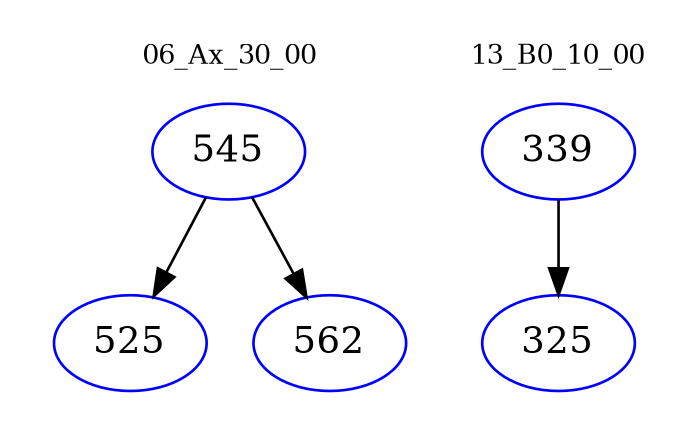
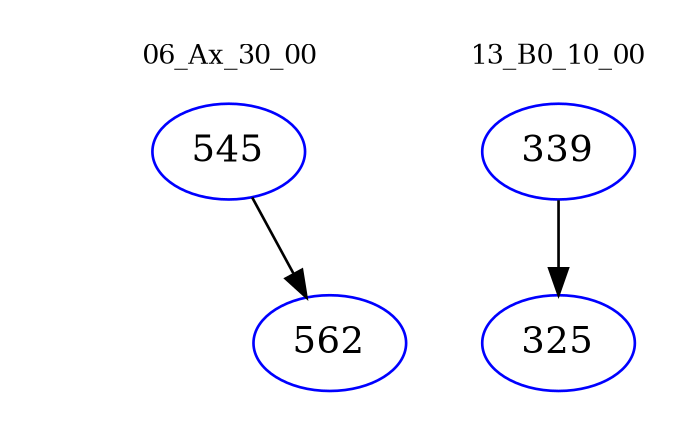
node "525": removed
